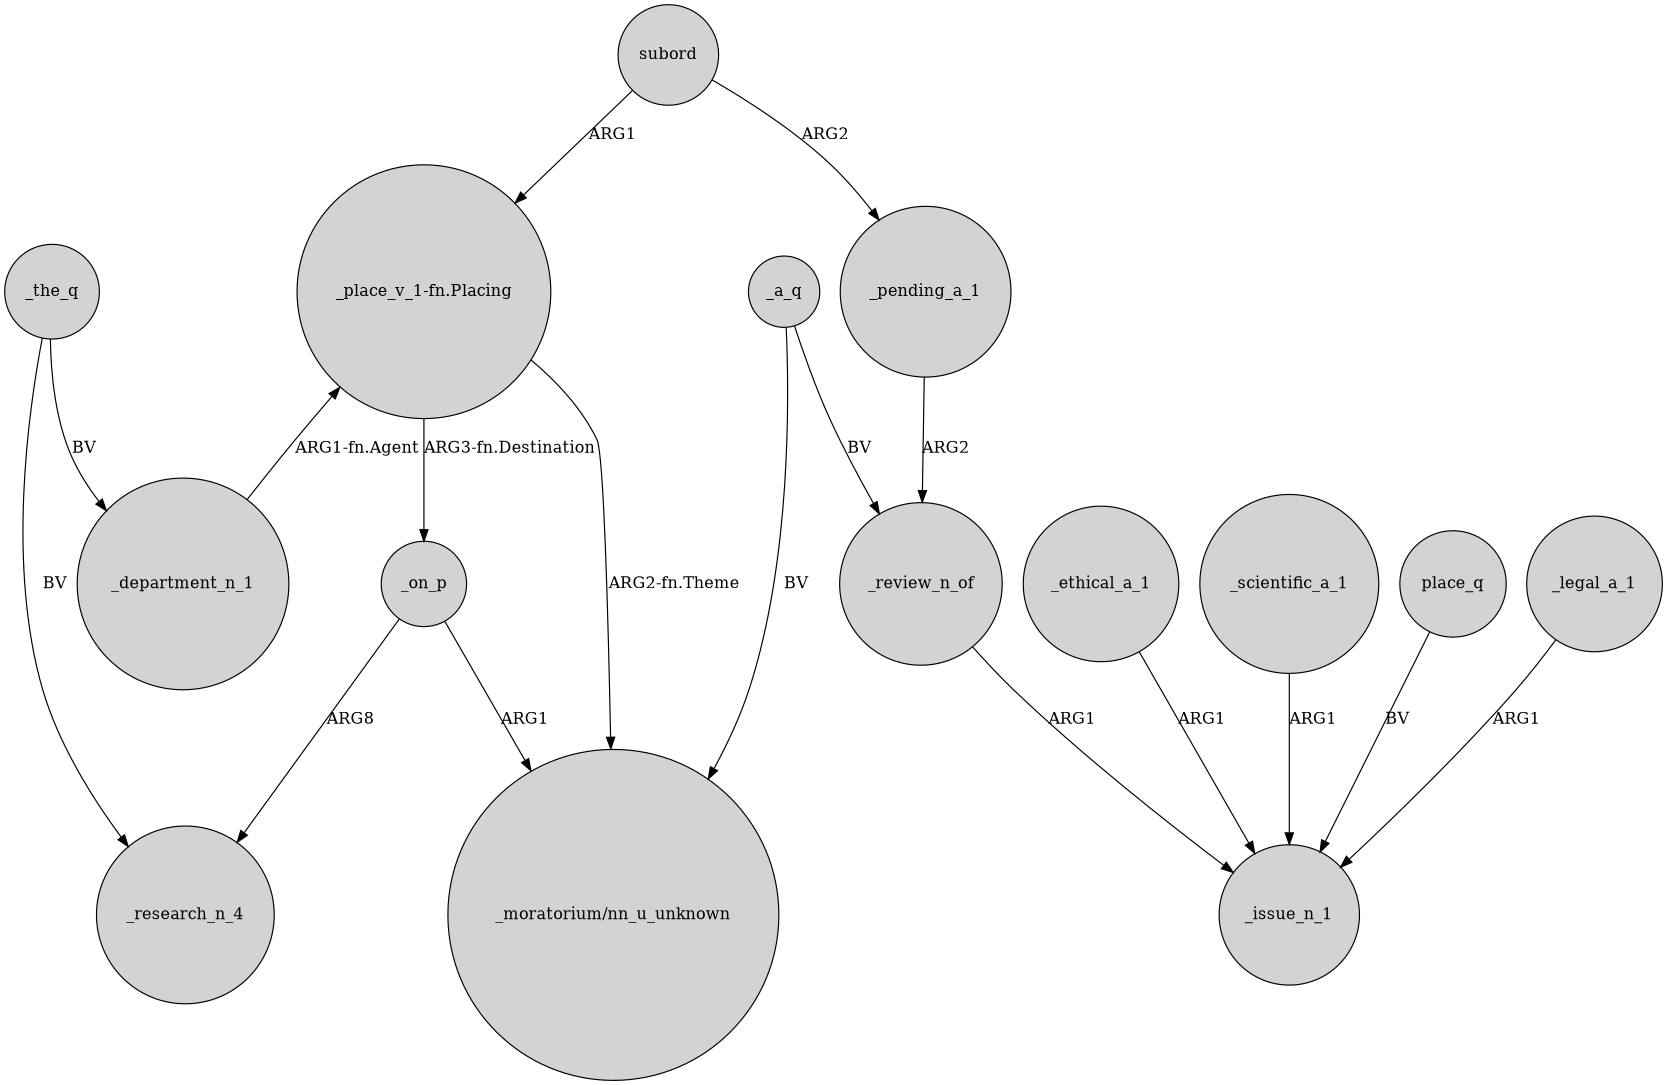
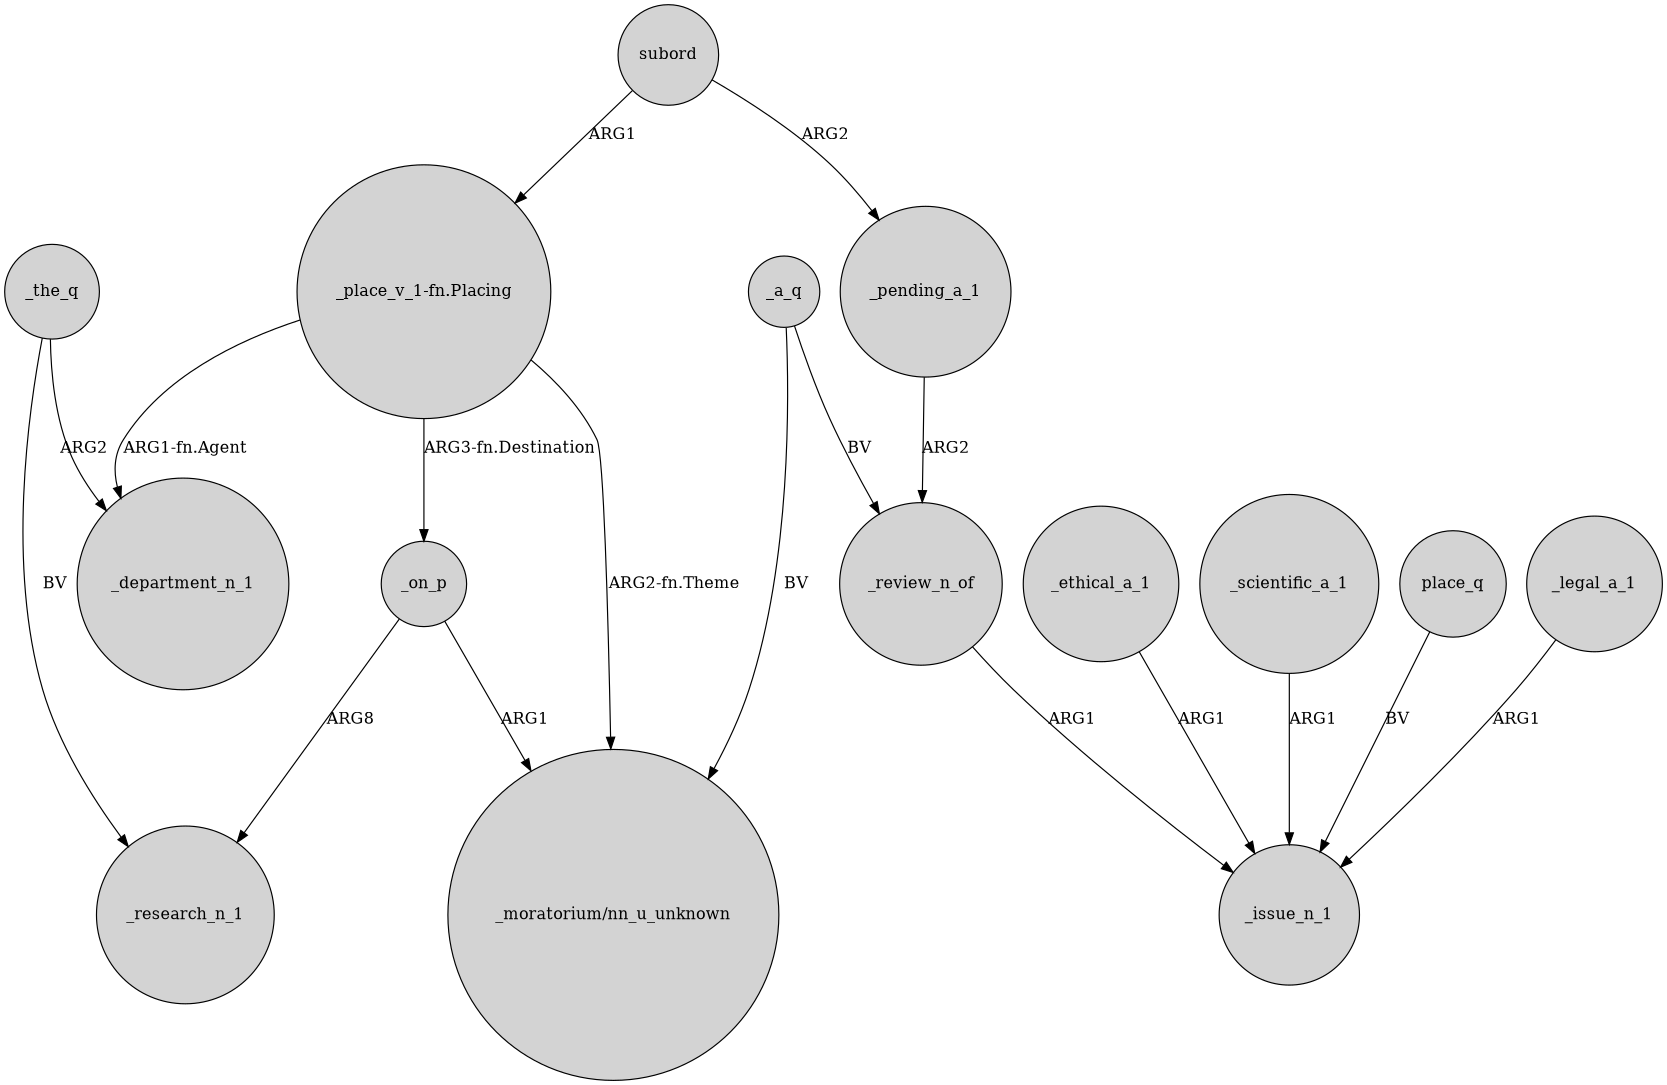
edge "_department_n_1" -> "_place_v_1-fn.Placing": reversed
edge "_the_q" -> "_department_n_1": label "BV" -> "ARG2"
node "_research_n_4": label "_research_n_4" -> "_research_n_1"
